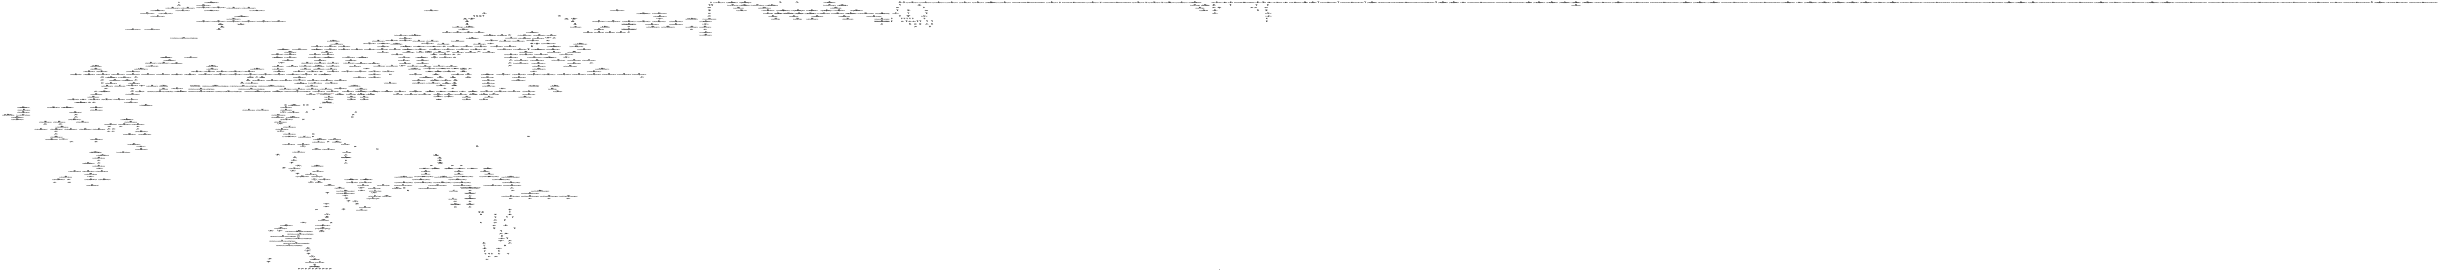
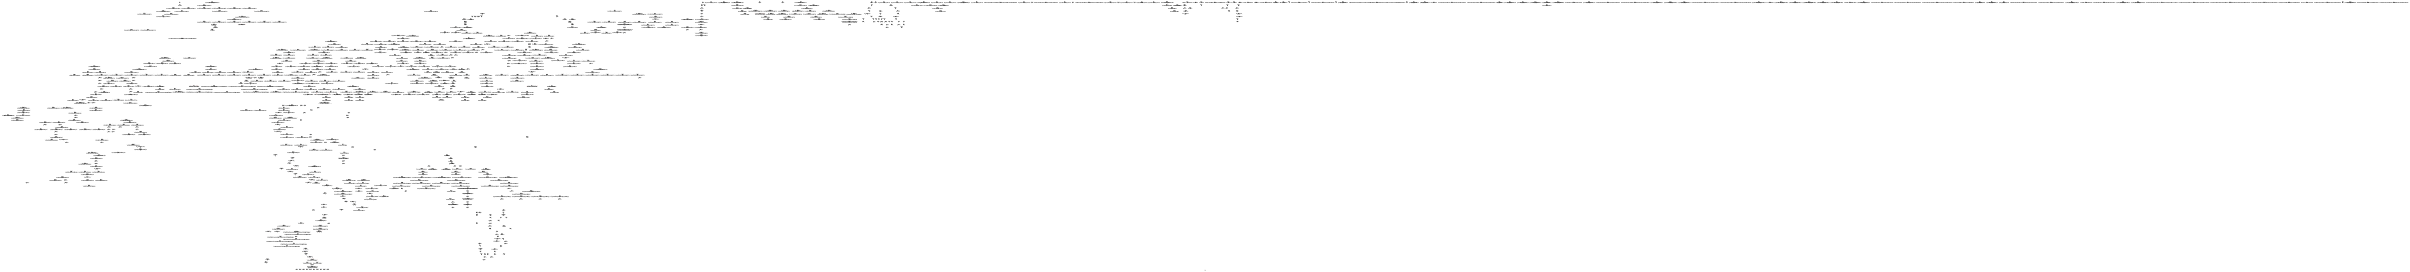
node "NodeID: 7": removed
node "NodeID: 660": removed
